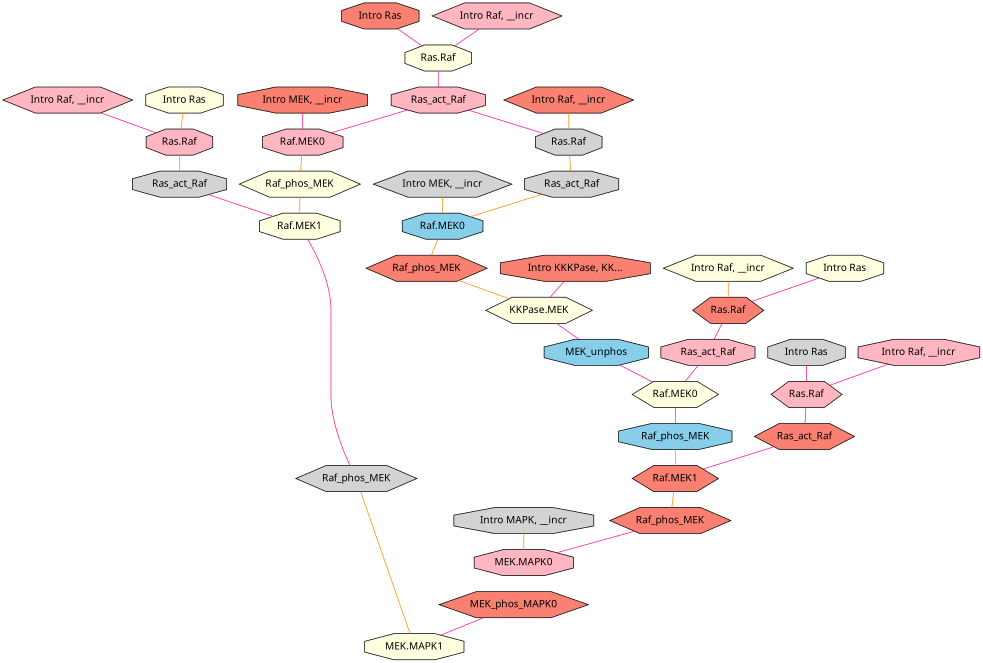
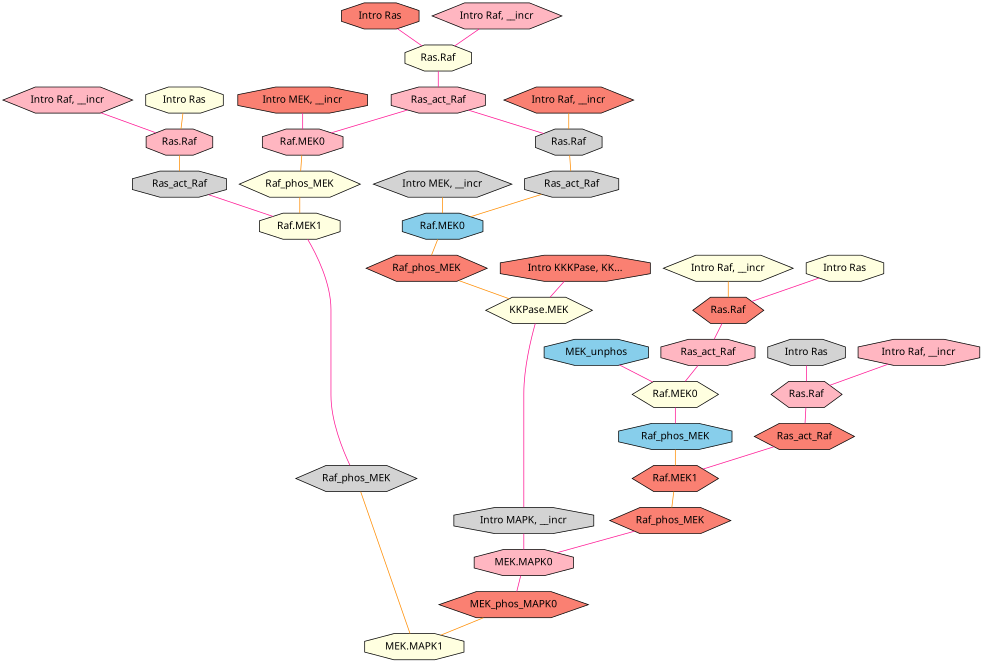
edge "KKPase.MEK" -- "MEK_unphos": now "KKPase.MEK" -- "Intro MAPK, __incr"
edge "Intro MAPK, __incr" -- "MEK.MAPK0": color darkorange -> deeppink
edge "MEK.MAPK0" -- "MEK_phos_MAPK0": added
edge "MEK_phos_MAPK0" -- "MEK.MAPK1": color deeppink -> darkorange
